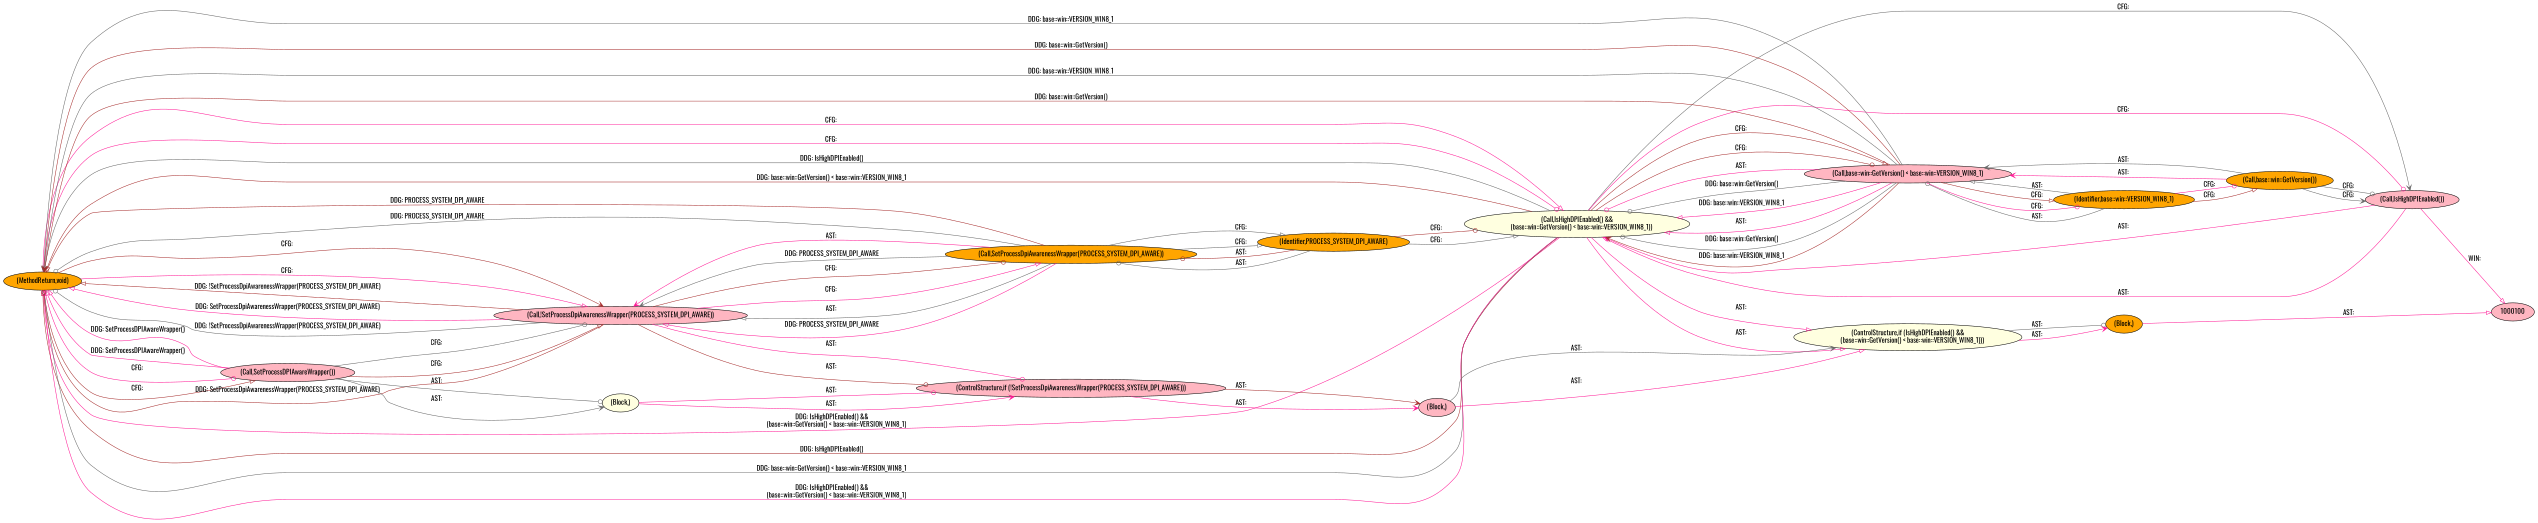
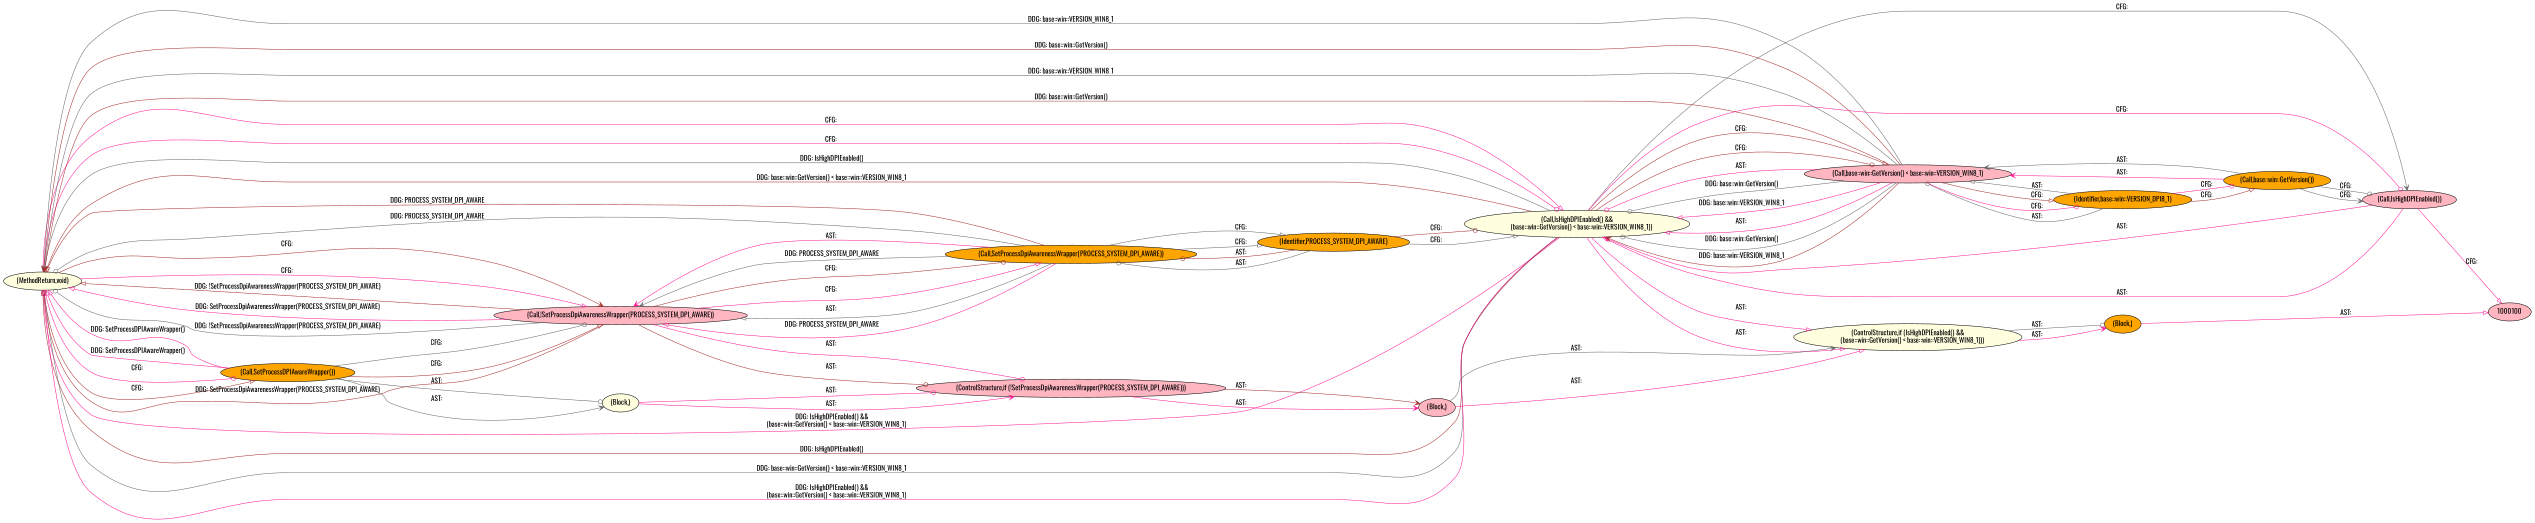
node "(Identifier,base::win::VERSION_WIN8_1)": label "(Identifier,base::win::VERSION_WIN8_1)" -> "(Identifier,base::win::VERSION_DPI8_1)"
edge "(Call,IsHighDPIEnabled())" -> "1000100": label "WIN: " -> "CFG: "
node "(MethodReturn,void)": fillcolor orange -> lightyellow
node "(Call,SetProcessDPIAwareWrapper())": fillcolor lightpink -> orange
